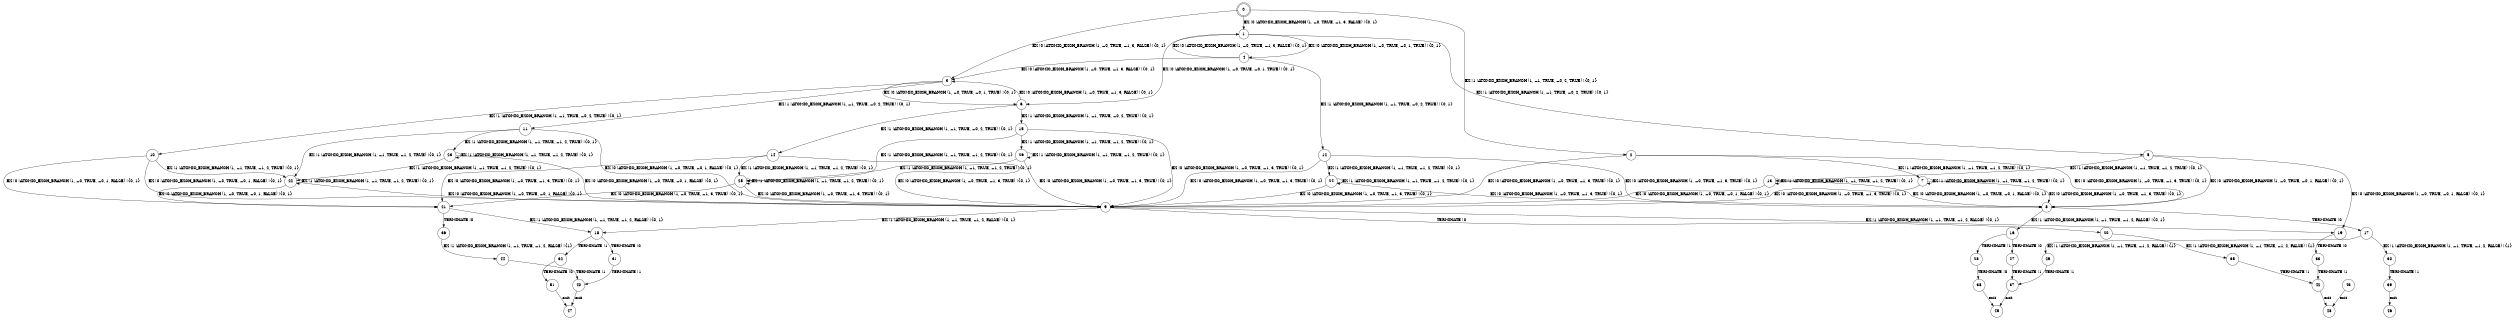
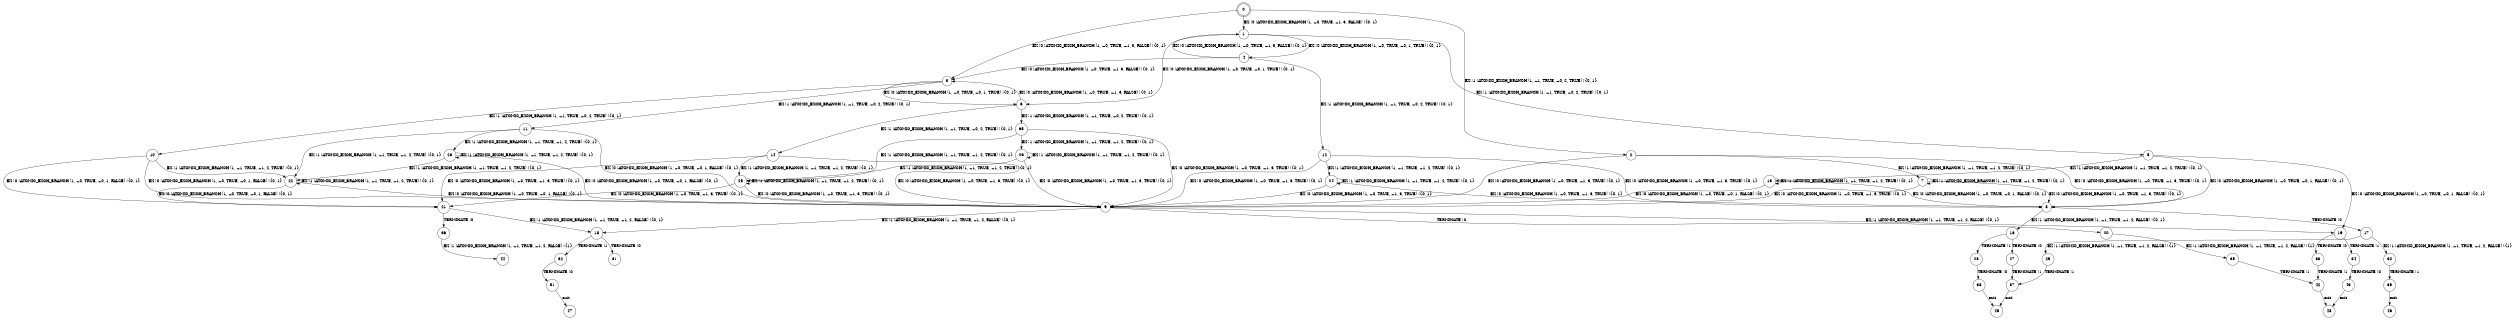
node "15": label "15" -> "65"
node "34": added
node "40": removed
